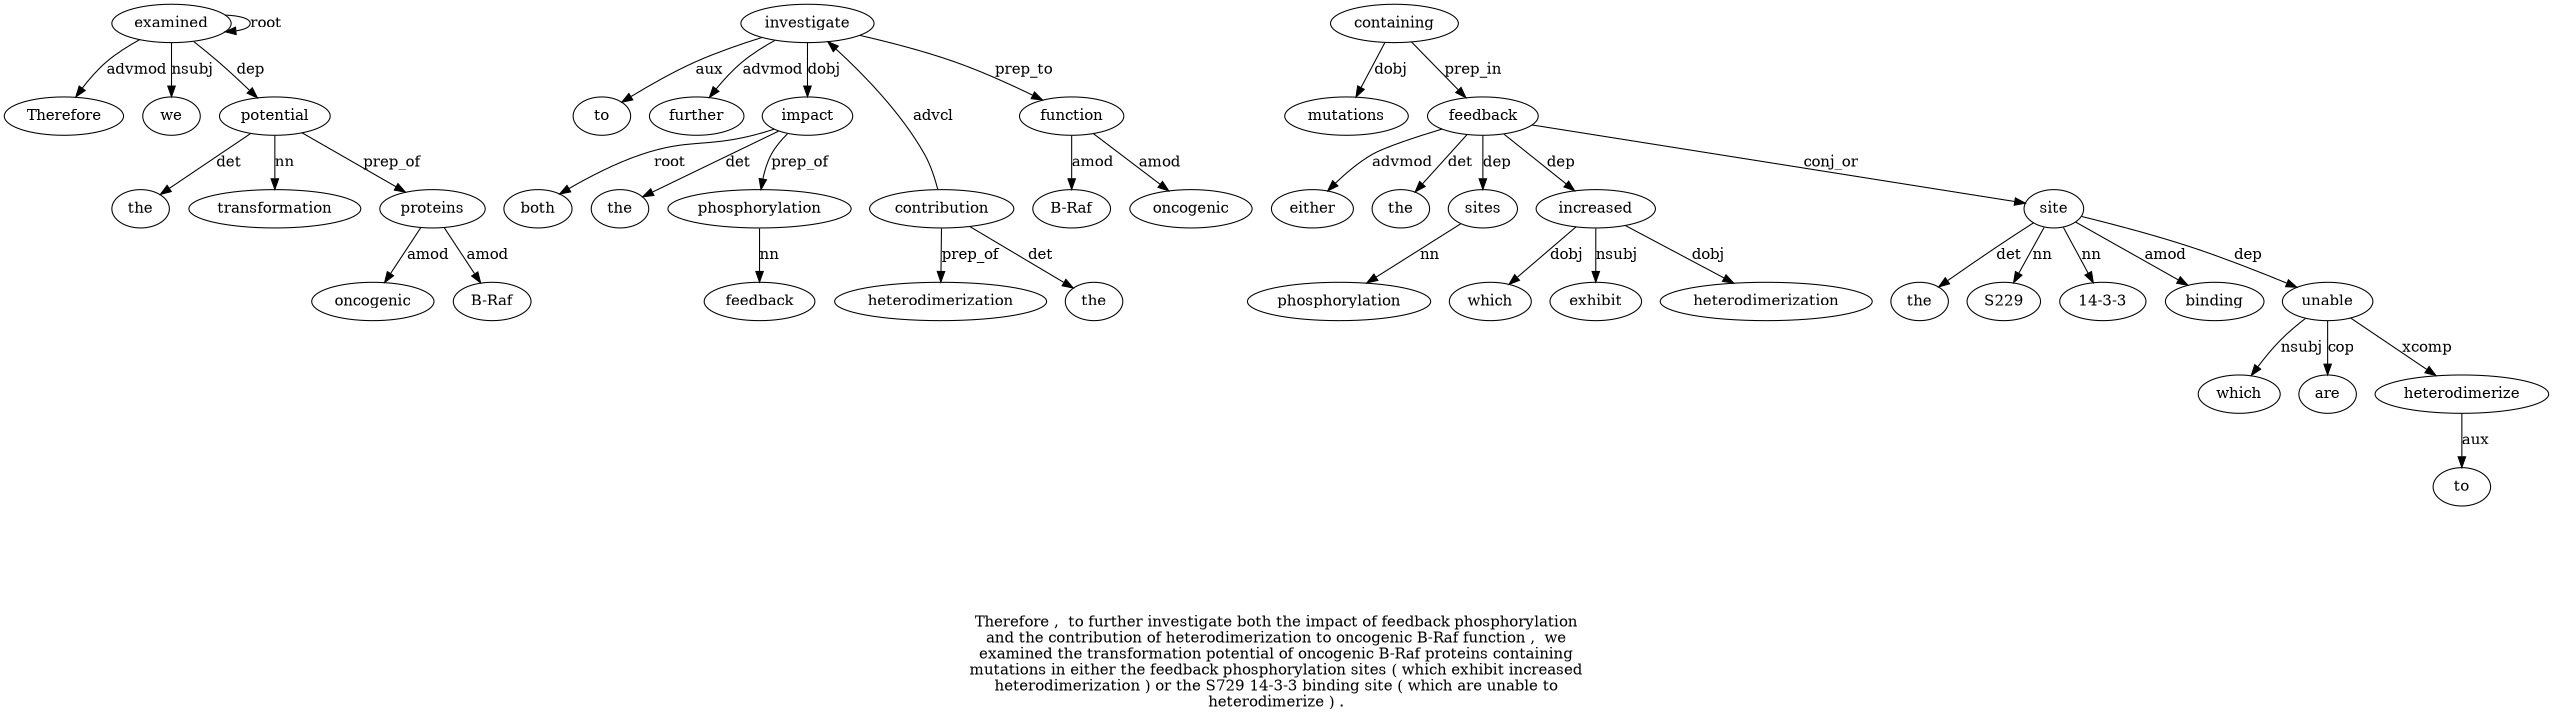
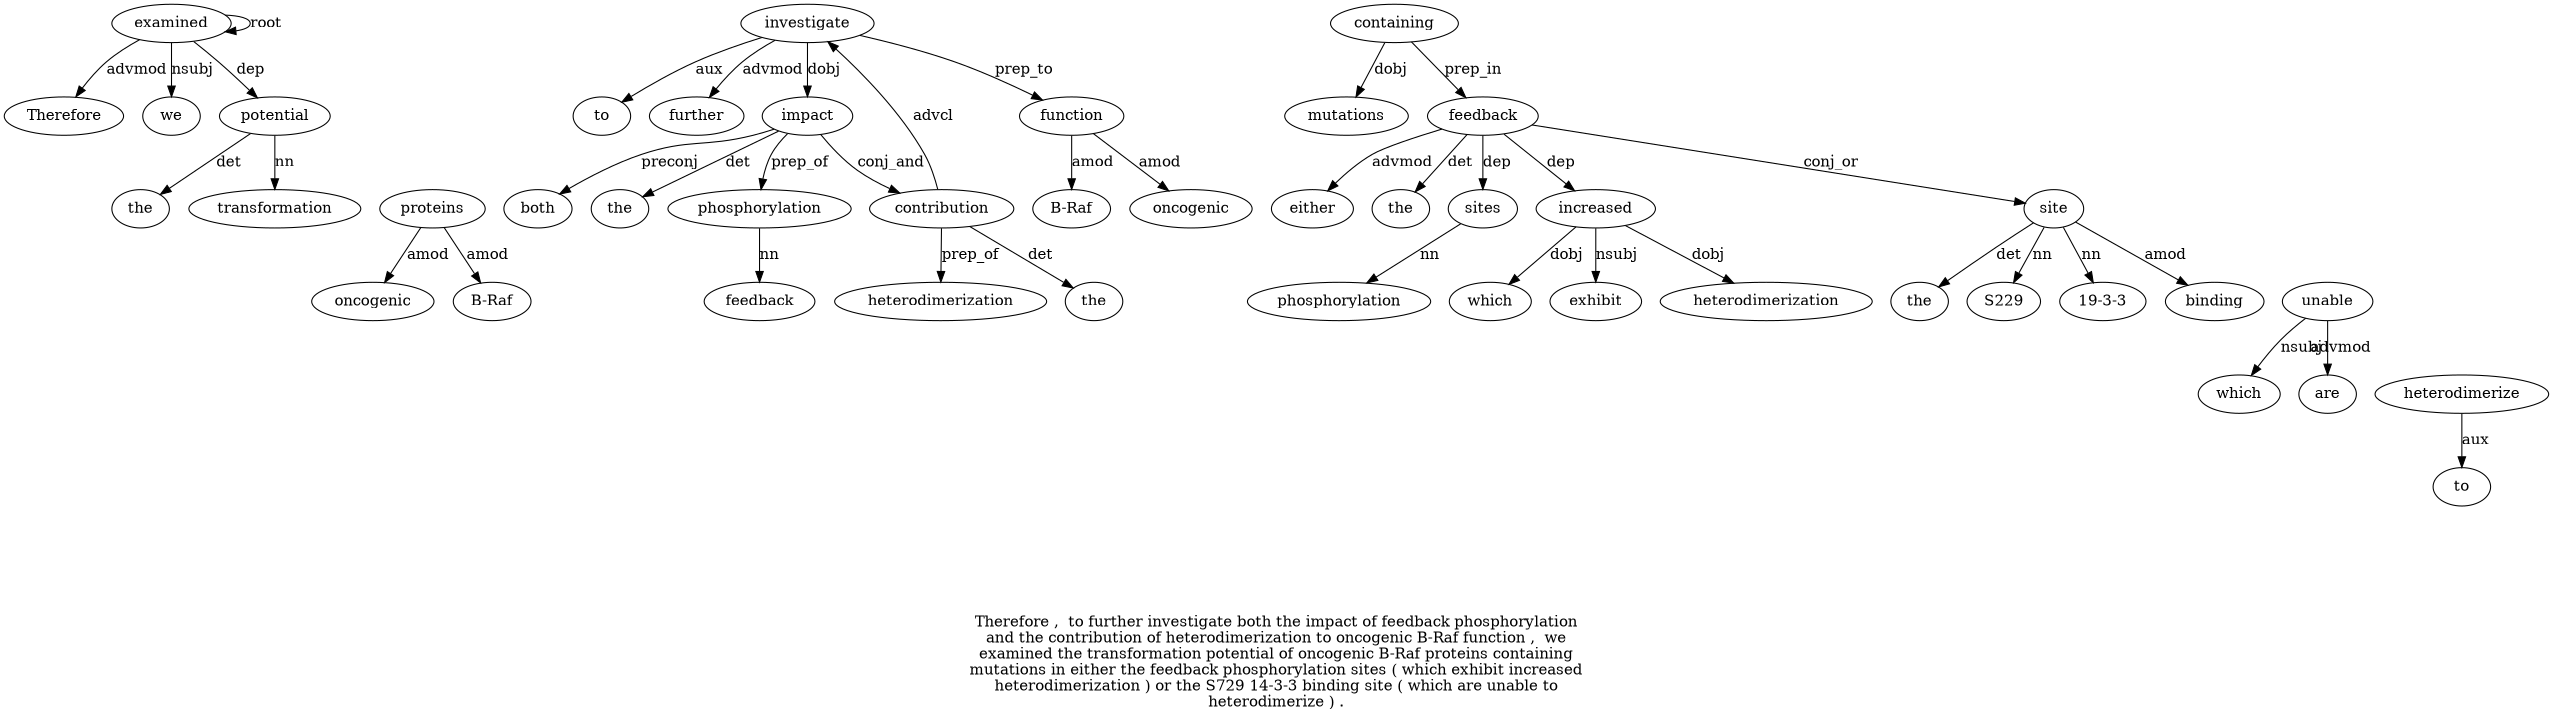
edge "potential" -> "proteins": removed, label "prep_of"
edge "impact" -> "both": label "root" -> "preconj"
edge "impact" -> "contribution": added, label "conj_and"
edge "site" -> "unable": removed, label "dep"
node "14-3-3": label "14-3-3" -> "19-3-3"
edge "unable" -> "heterodimerize": removed, label "xcomp"
edge "unable" -> "are": label "cop" -> "advmod"
